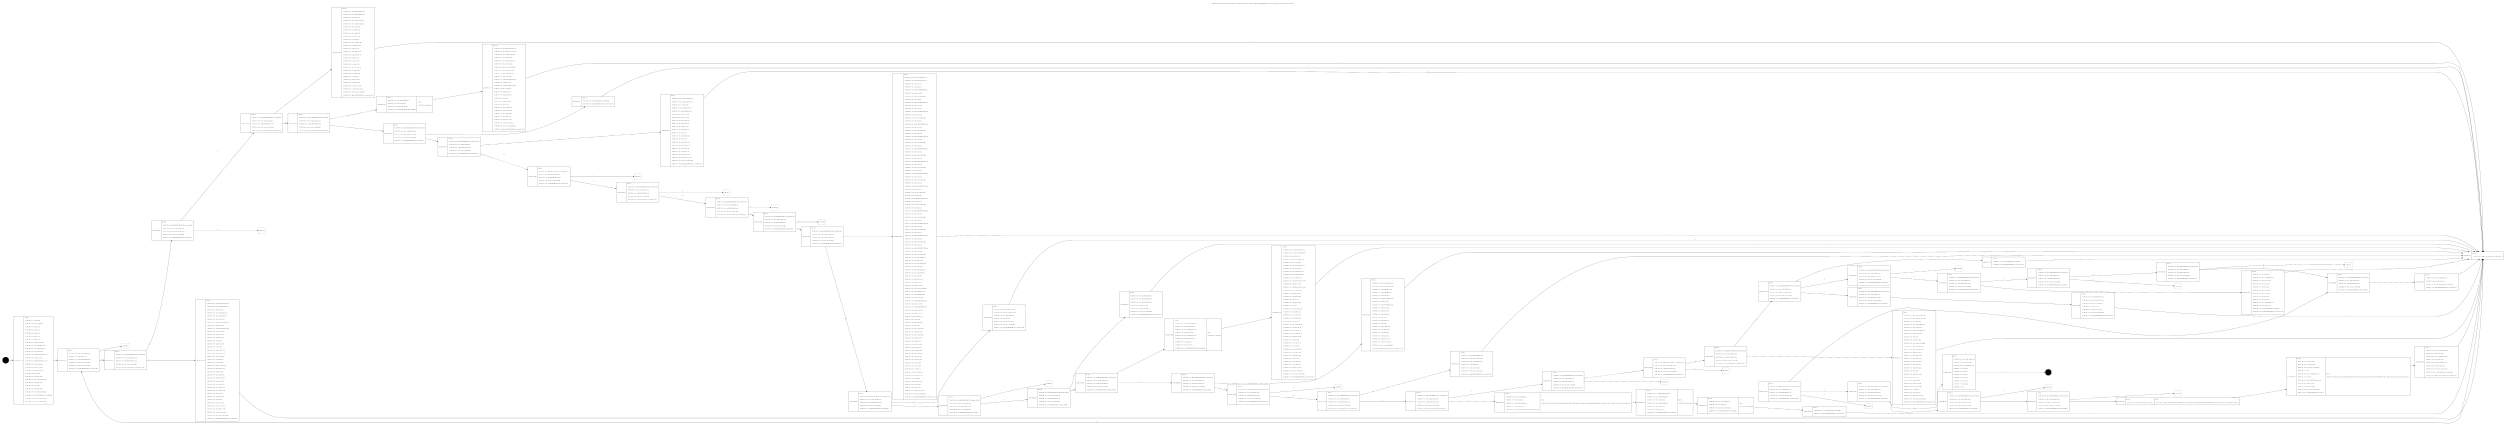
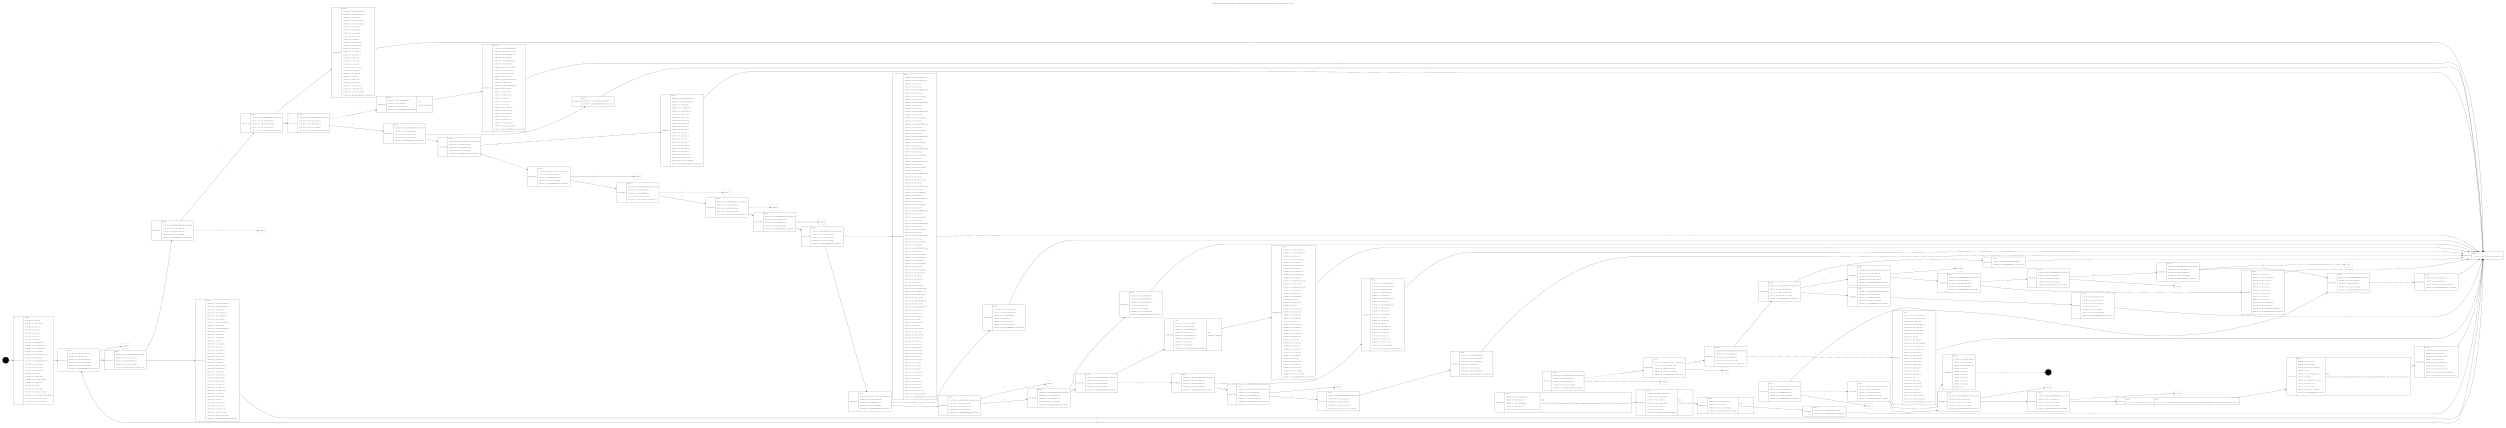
node "0x4018dc [28]": removed
